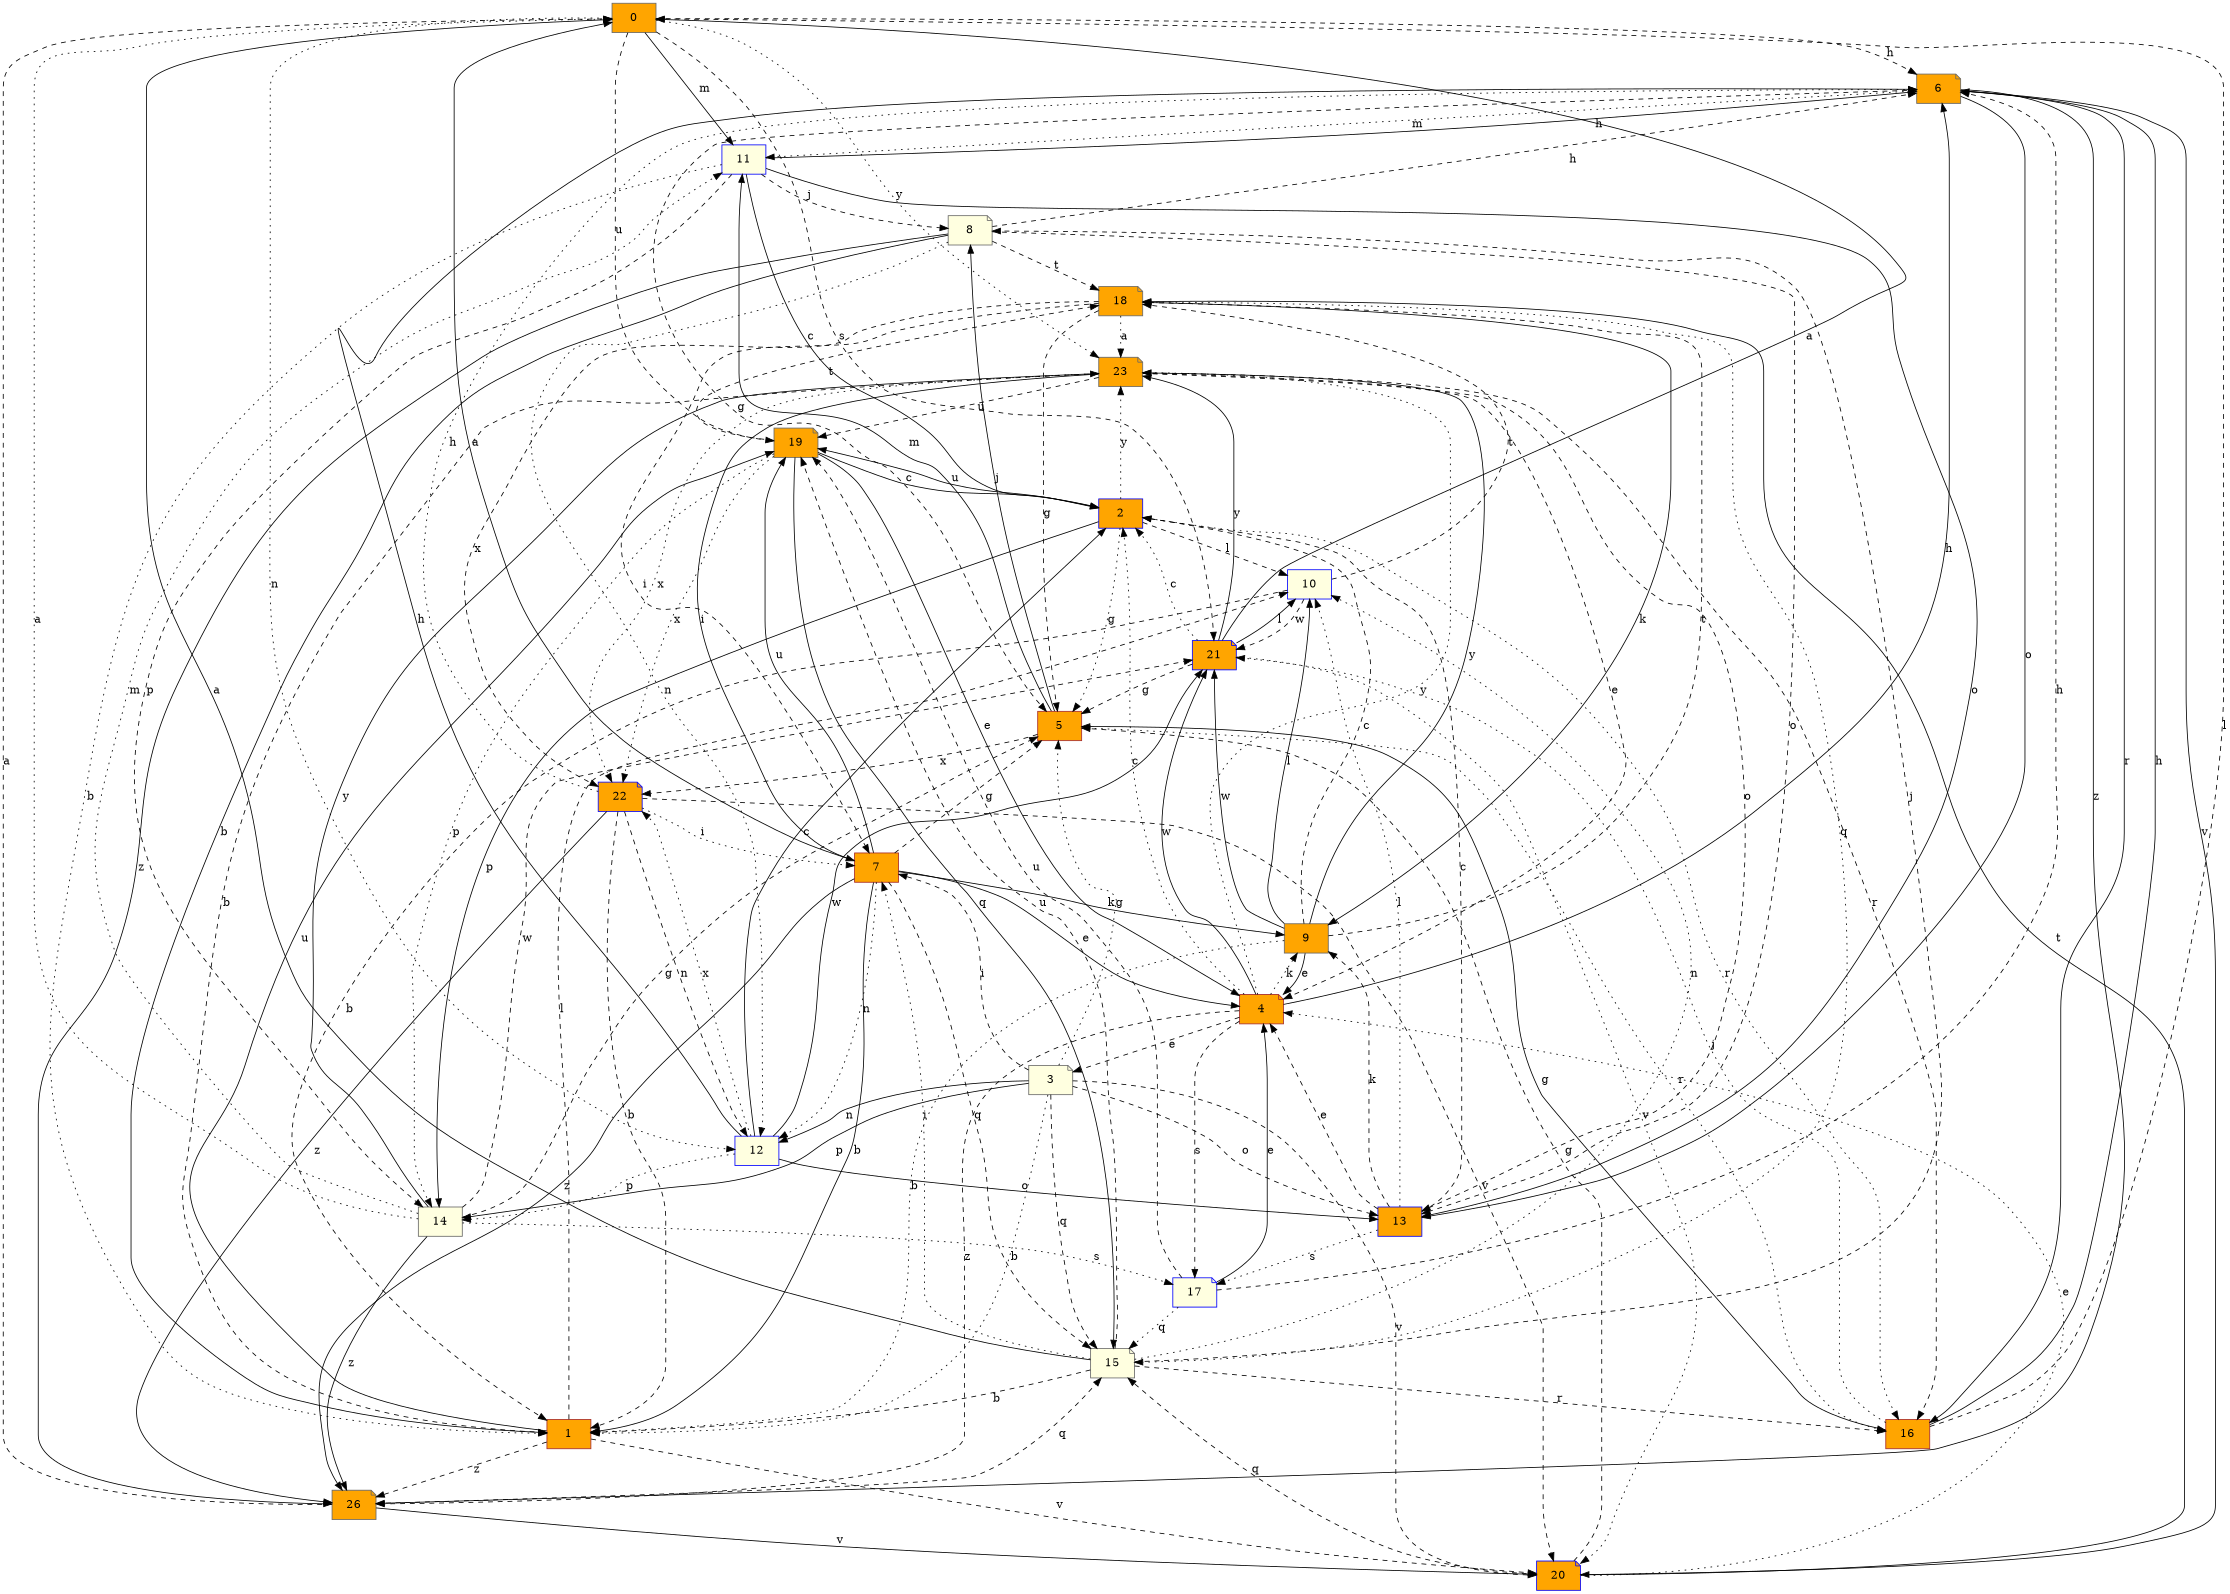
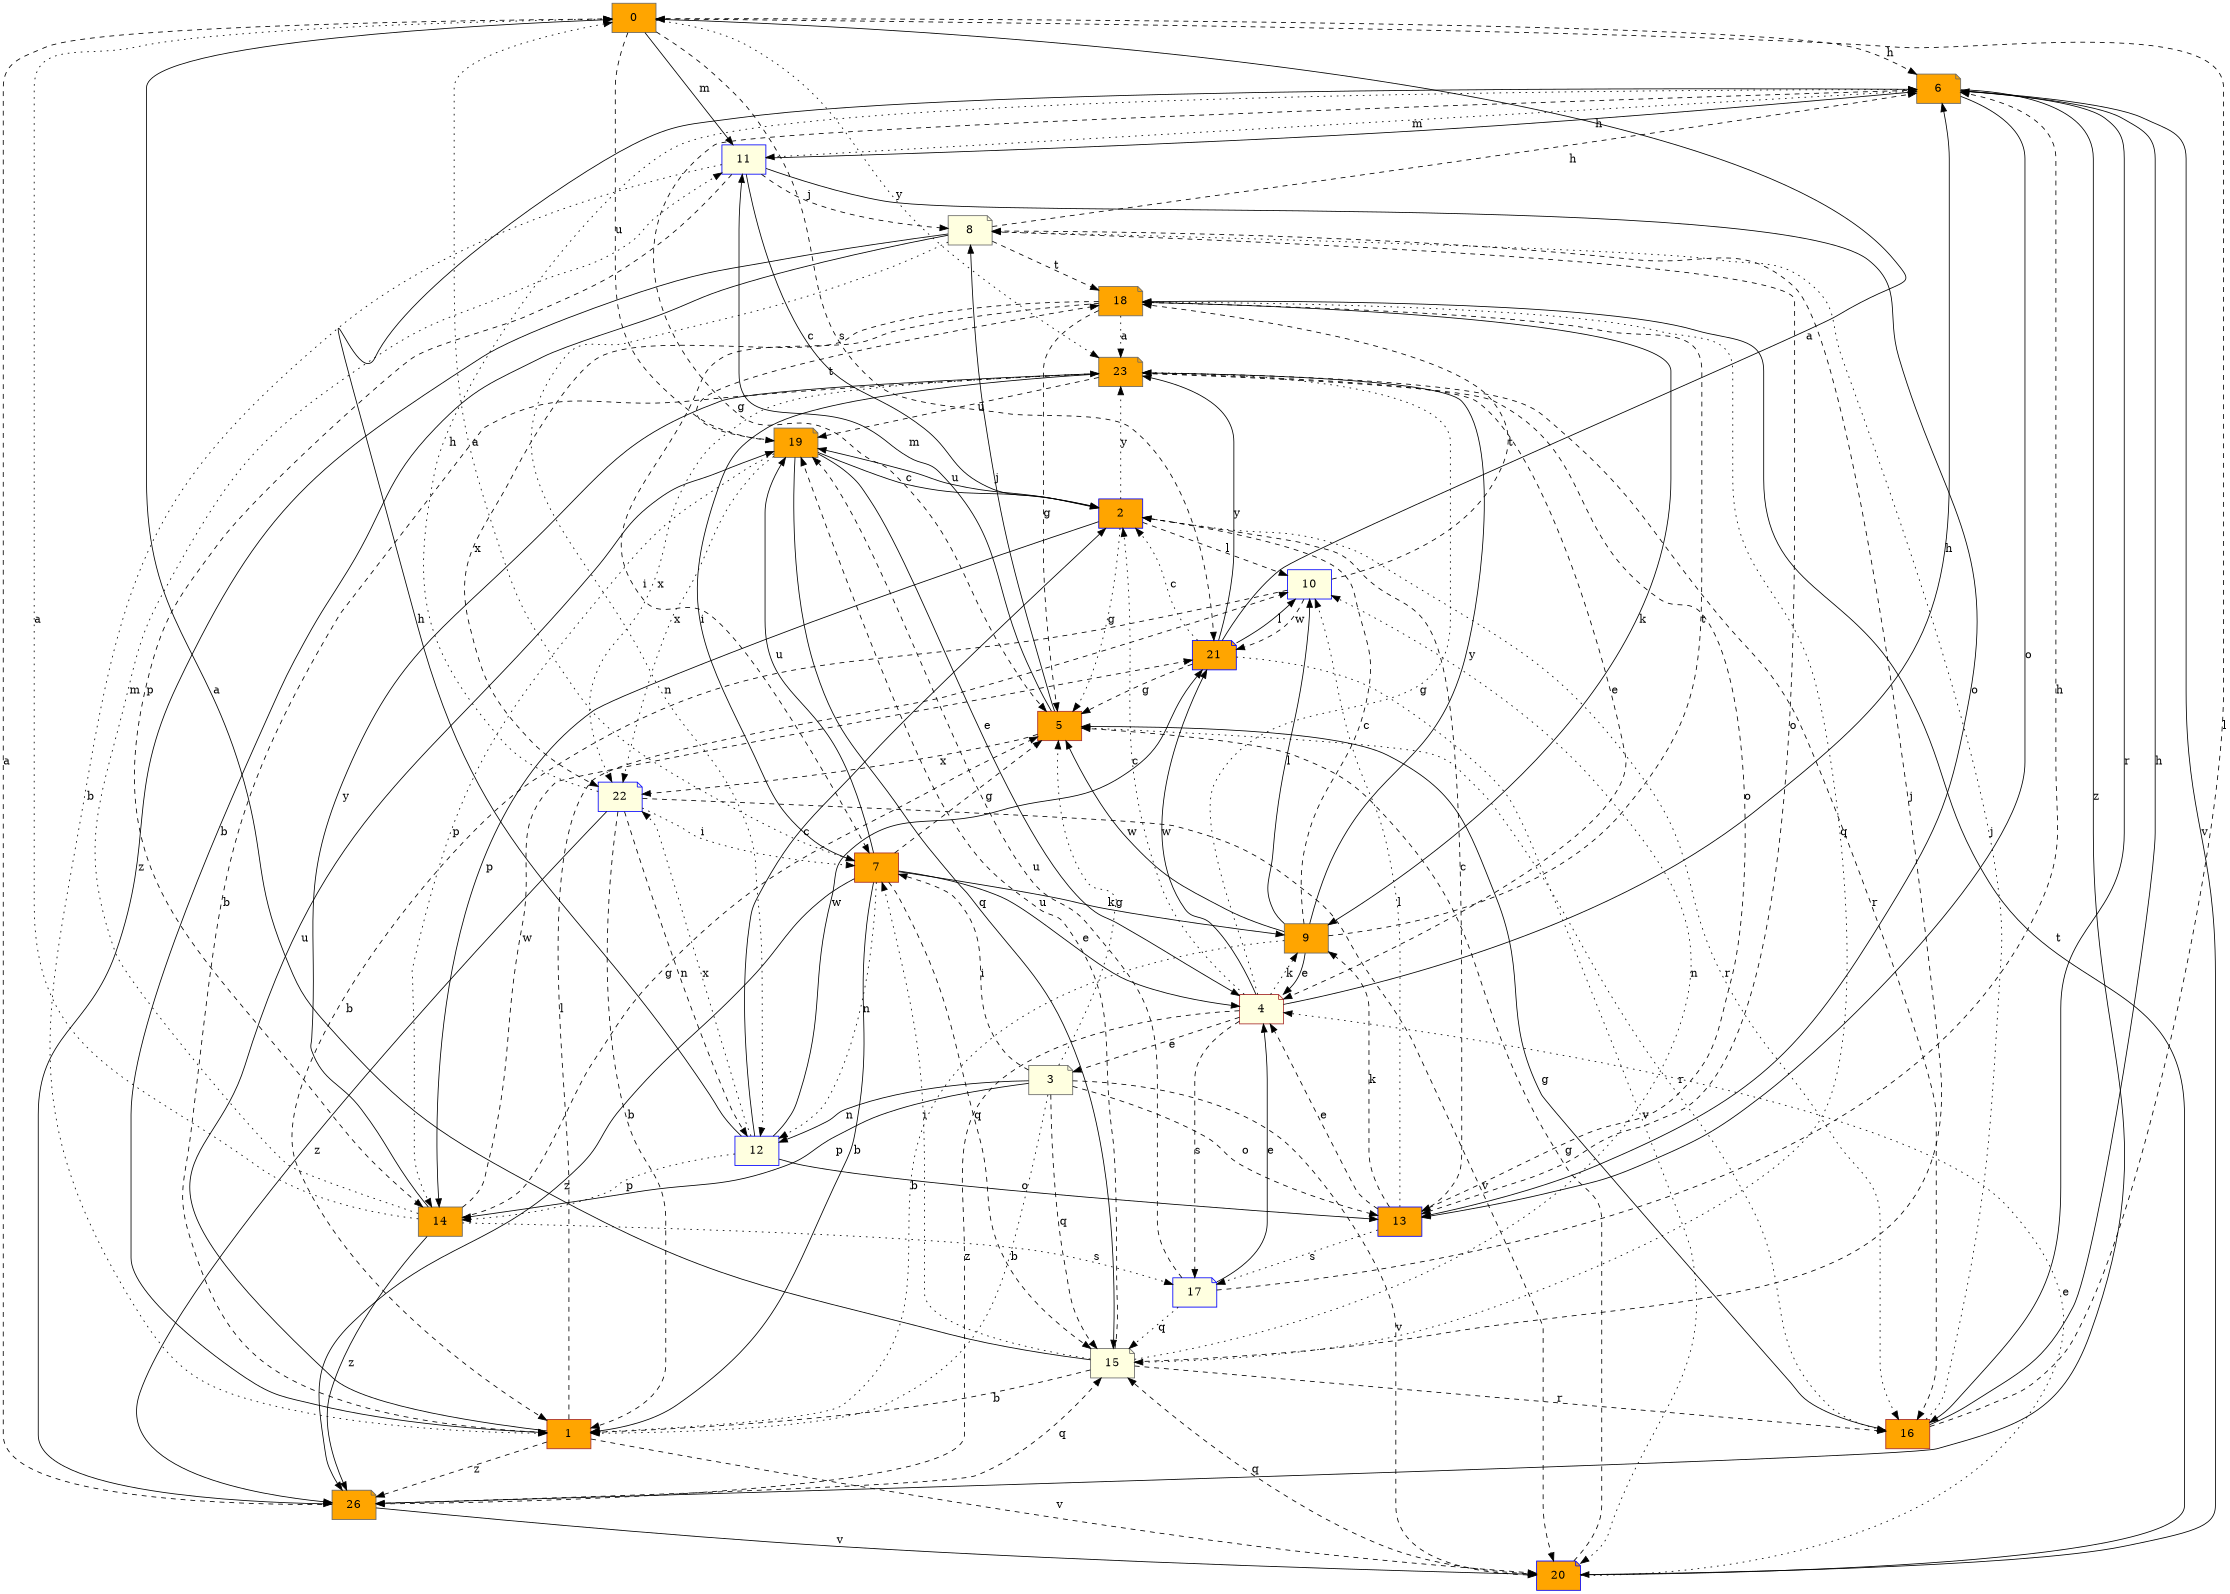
edge "7" -> "0": style solid -> dotted
edge "0" -> "12": removed, label "n"
edge "4" -> "23": label "y" -> "g"
node "22": fillcolor orange -> lightyellow
edge "9" -> "21": now "9" -> "5"
edge "16" -> "21": now "16" -> "8"
node "4": fillcolor orange -> lightyellow
node "14": fillcolor lightyellow -> orange
